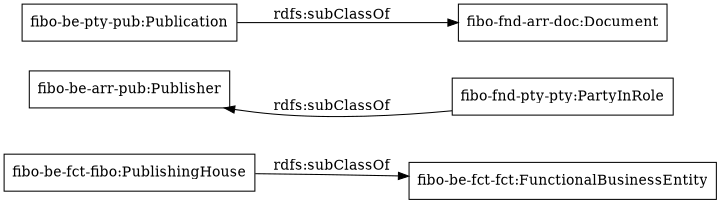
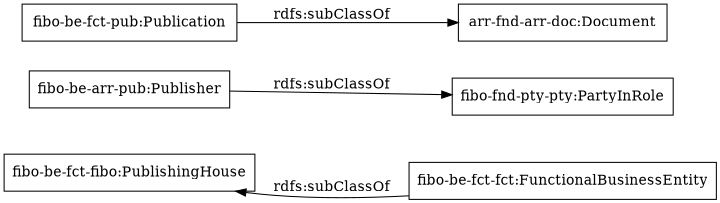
node "fibo-be-pty-pub:Publication": label "fibo-be-pty-pub:Publication" -> "fibo-be-fct-pub:Publication"
node "fibo-fnd-arr-doc:Document": label "fibo-fnd-arr-doc:Document" -> "arr-fnd-arr-doc:Document"
edge "fibo-fnd-pty-pty:PartyInRole" -> "fibo-be-arr-pub:Publisher": reversed
edge "fibo-be-fct-fibo:PublishingHouse" -> "fibo-be-fct-fct:FunctionalBusinessEntity": reversed
